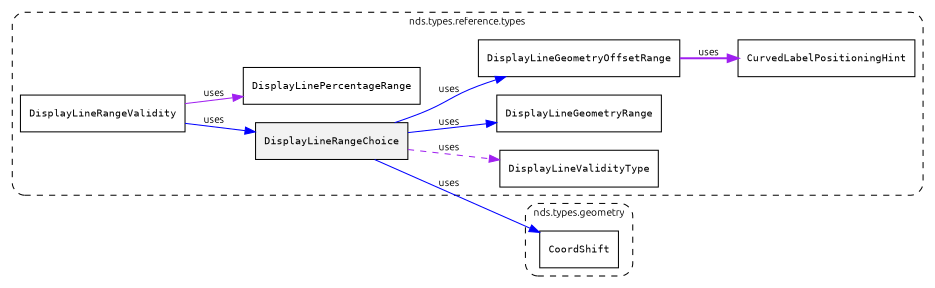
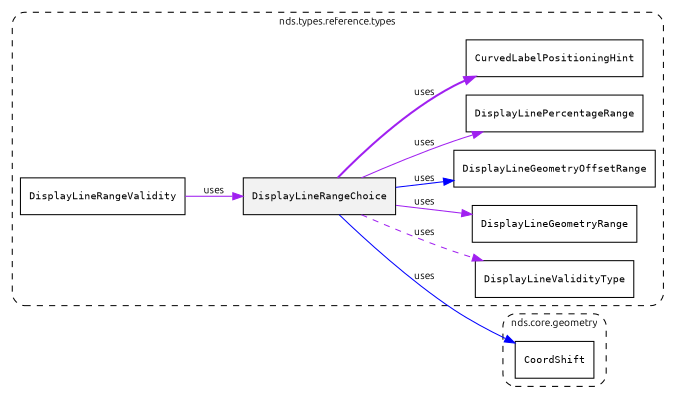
edge "DisplayLineGeometryOffsetRange" -> "CurvedLabelPositioningHint": now "DisplayLineRangeChoice" -> "CurvedLabelPositioningHint"
edge "DisplayLineRangeValidity" -> "DisplayLinePercentageRange": now "DisplayLineRangeChoice" -> "DisplayLinePercentageRange"
edge "DisplayLineRangeValidity" -> "DisplayLineRangeChoice": color blue -> purple
edge "DisplayLineRangeChoice" -> "DisplayLineGeometryRange": color blue -> purple
cluster "nds.types.geometry": label "nds.types.geometry" -> "nds.core.geometry"
